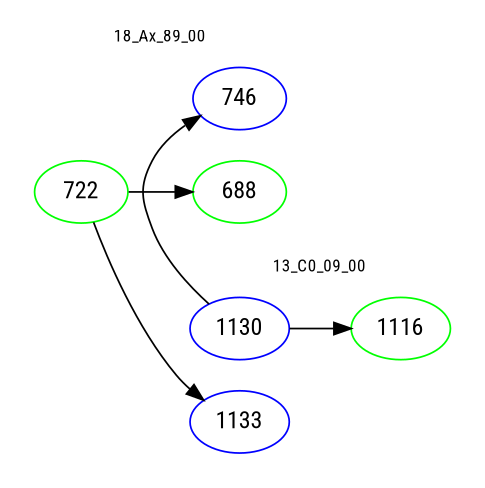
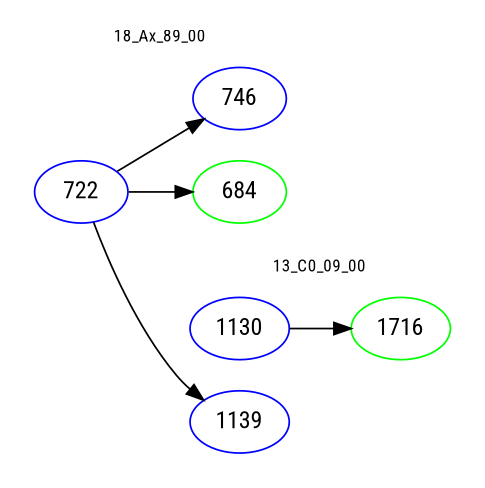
node "722": color green -> blue
node "688": label "688" -> "684"
edge "1130" -> "746": now "722" -> "746"
node "1116": label "1116" -> "1716"
node "1133": label "1133" -> "1139"
